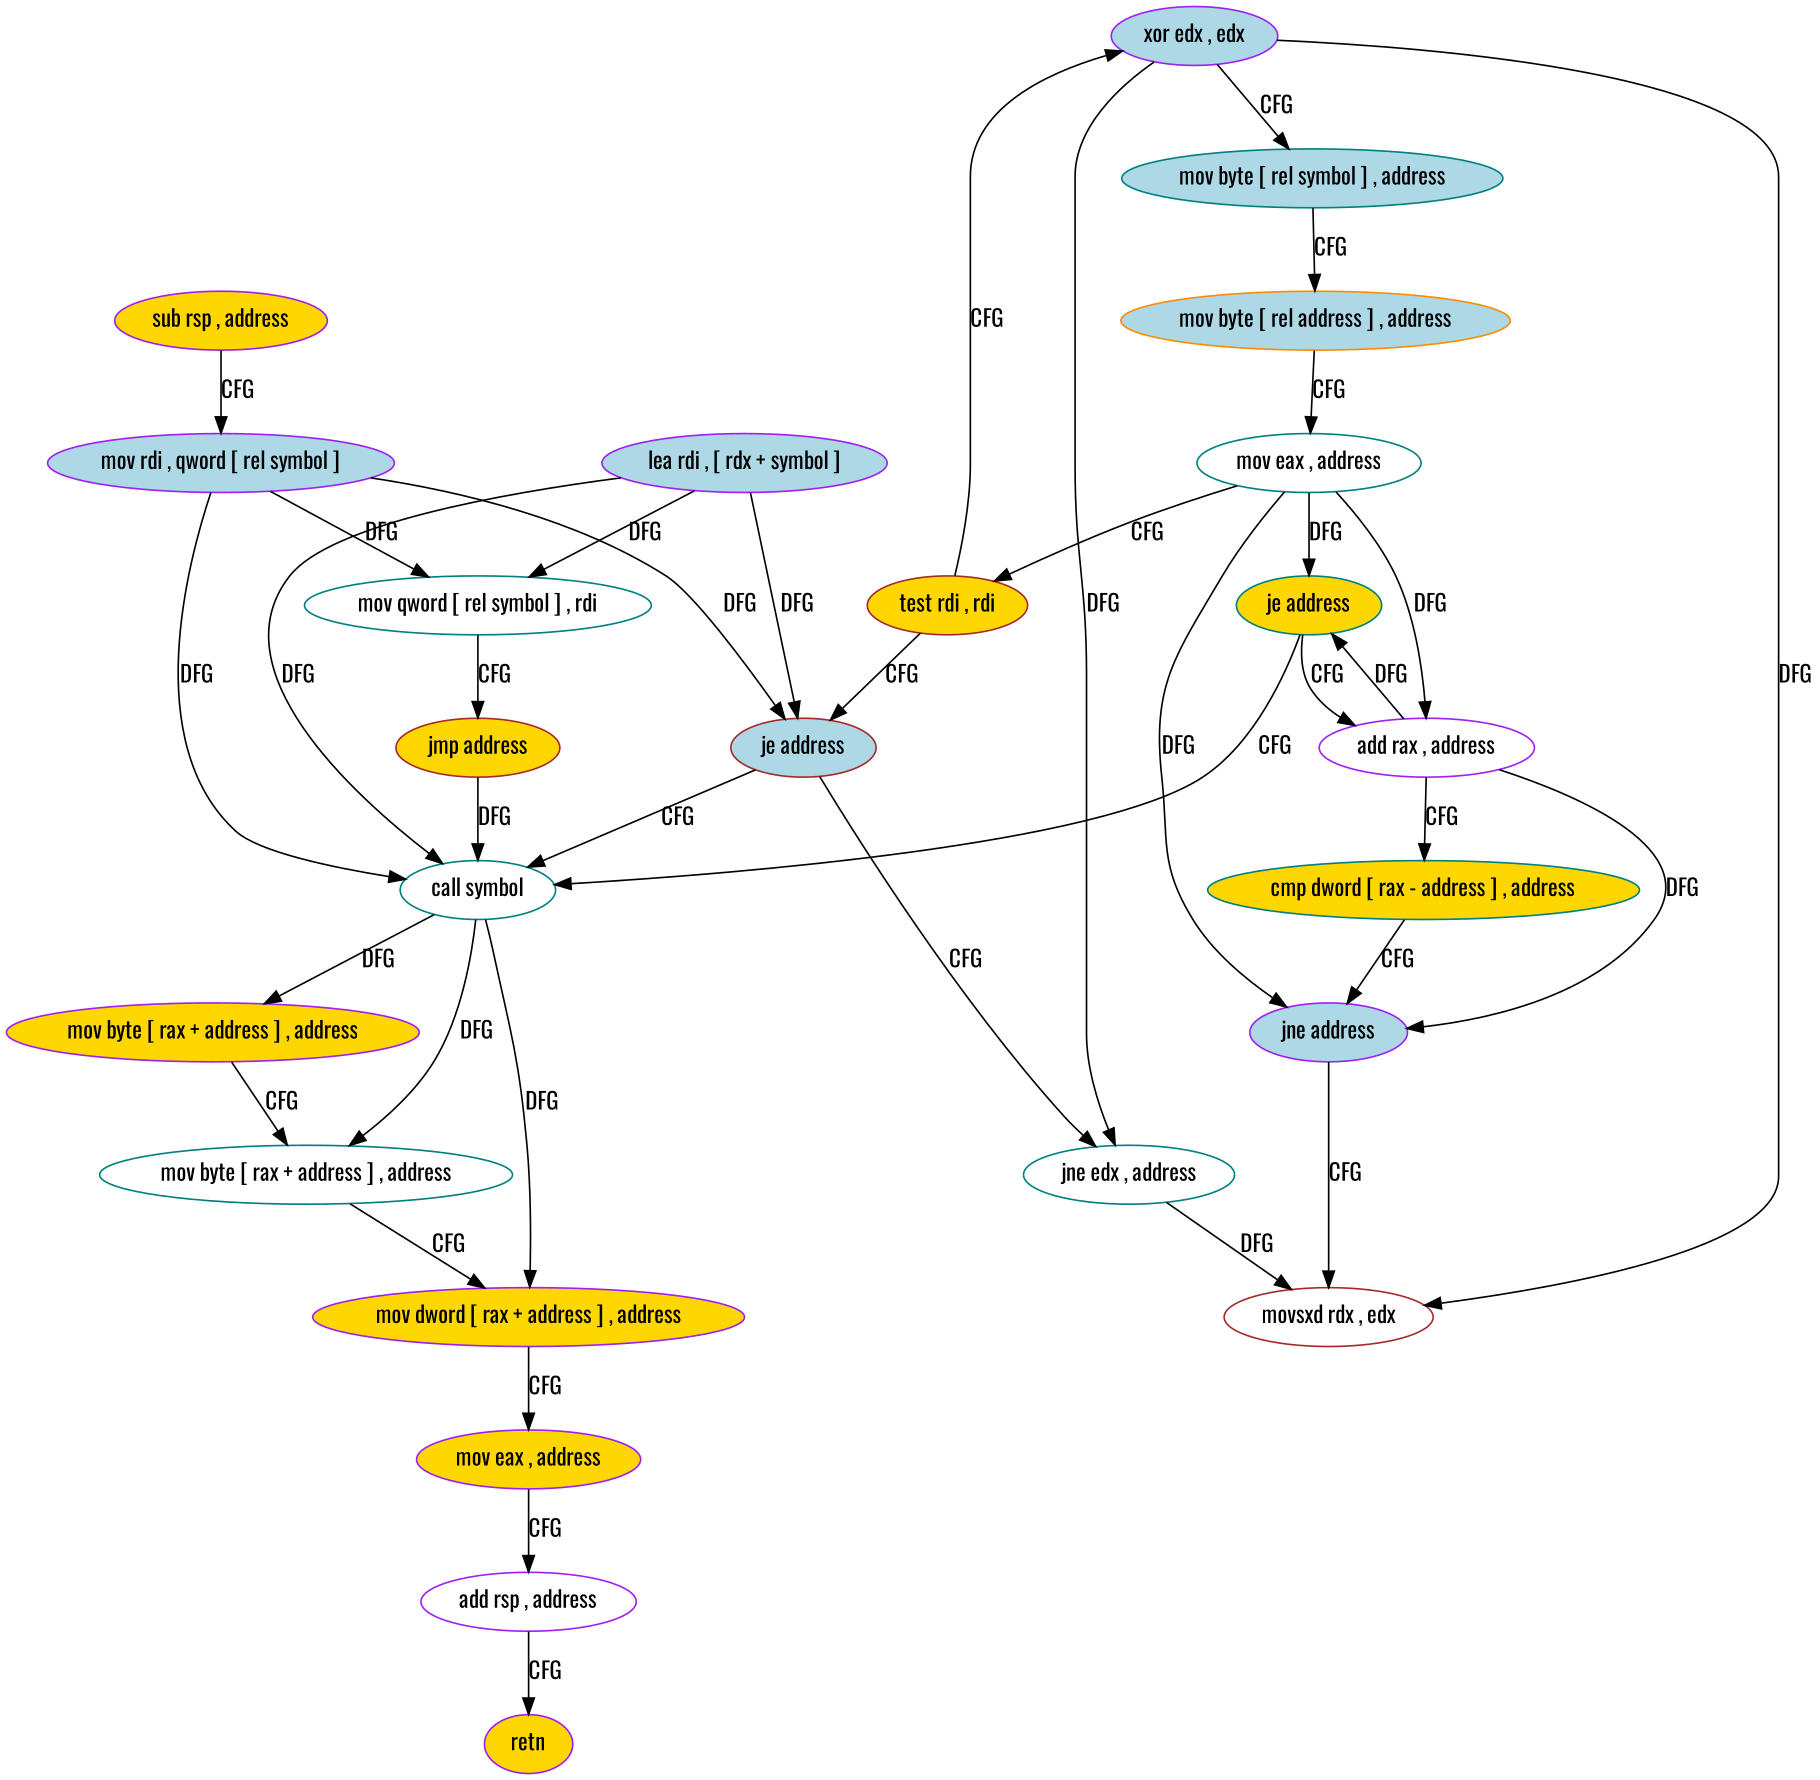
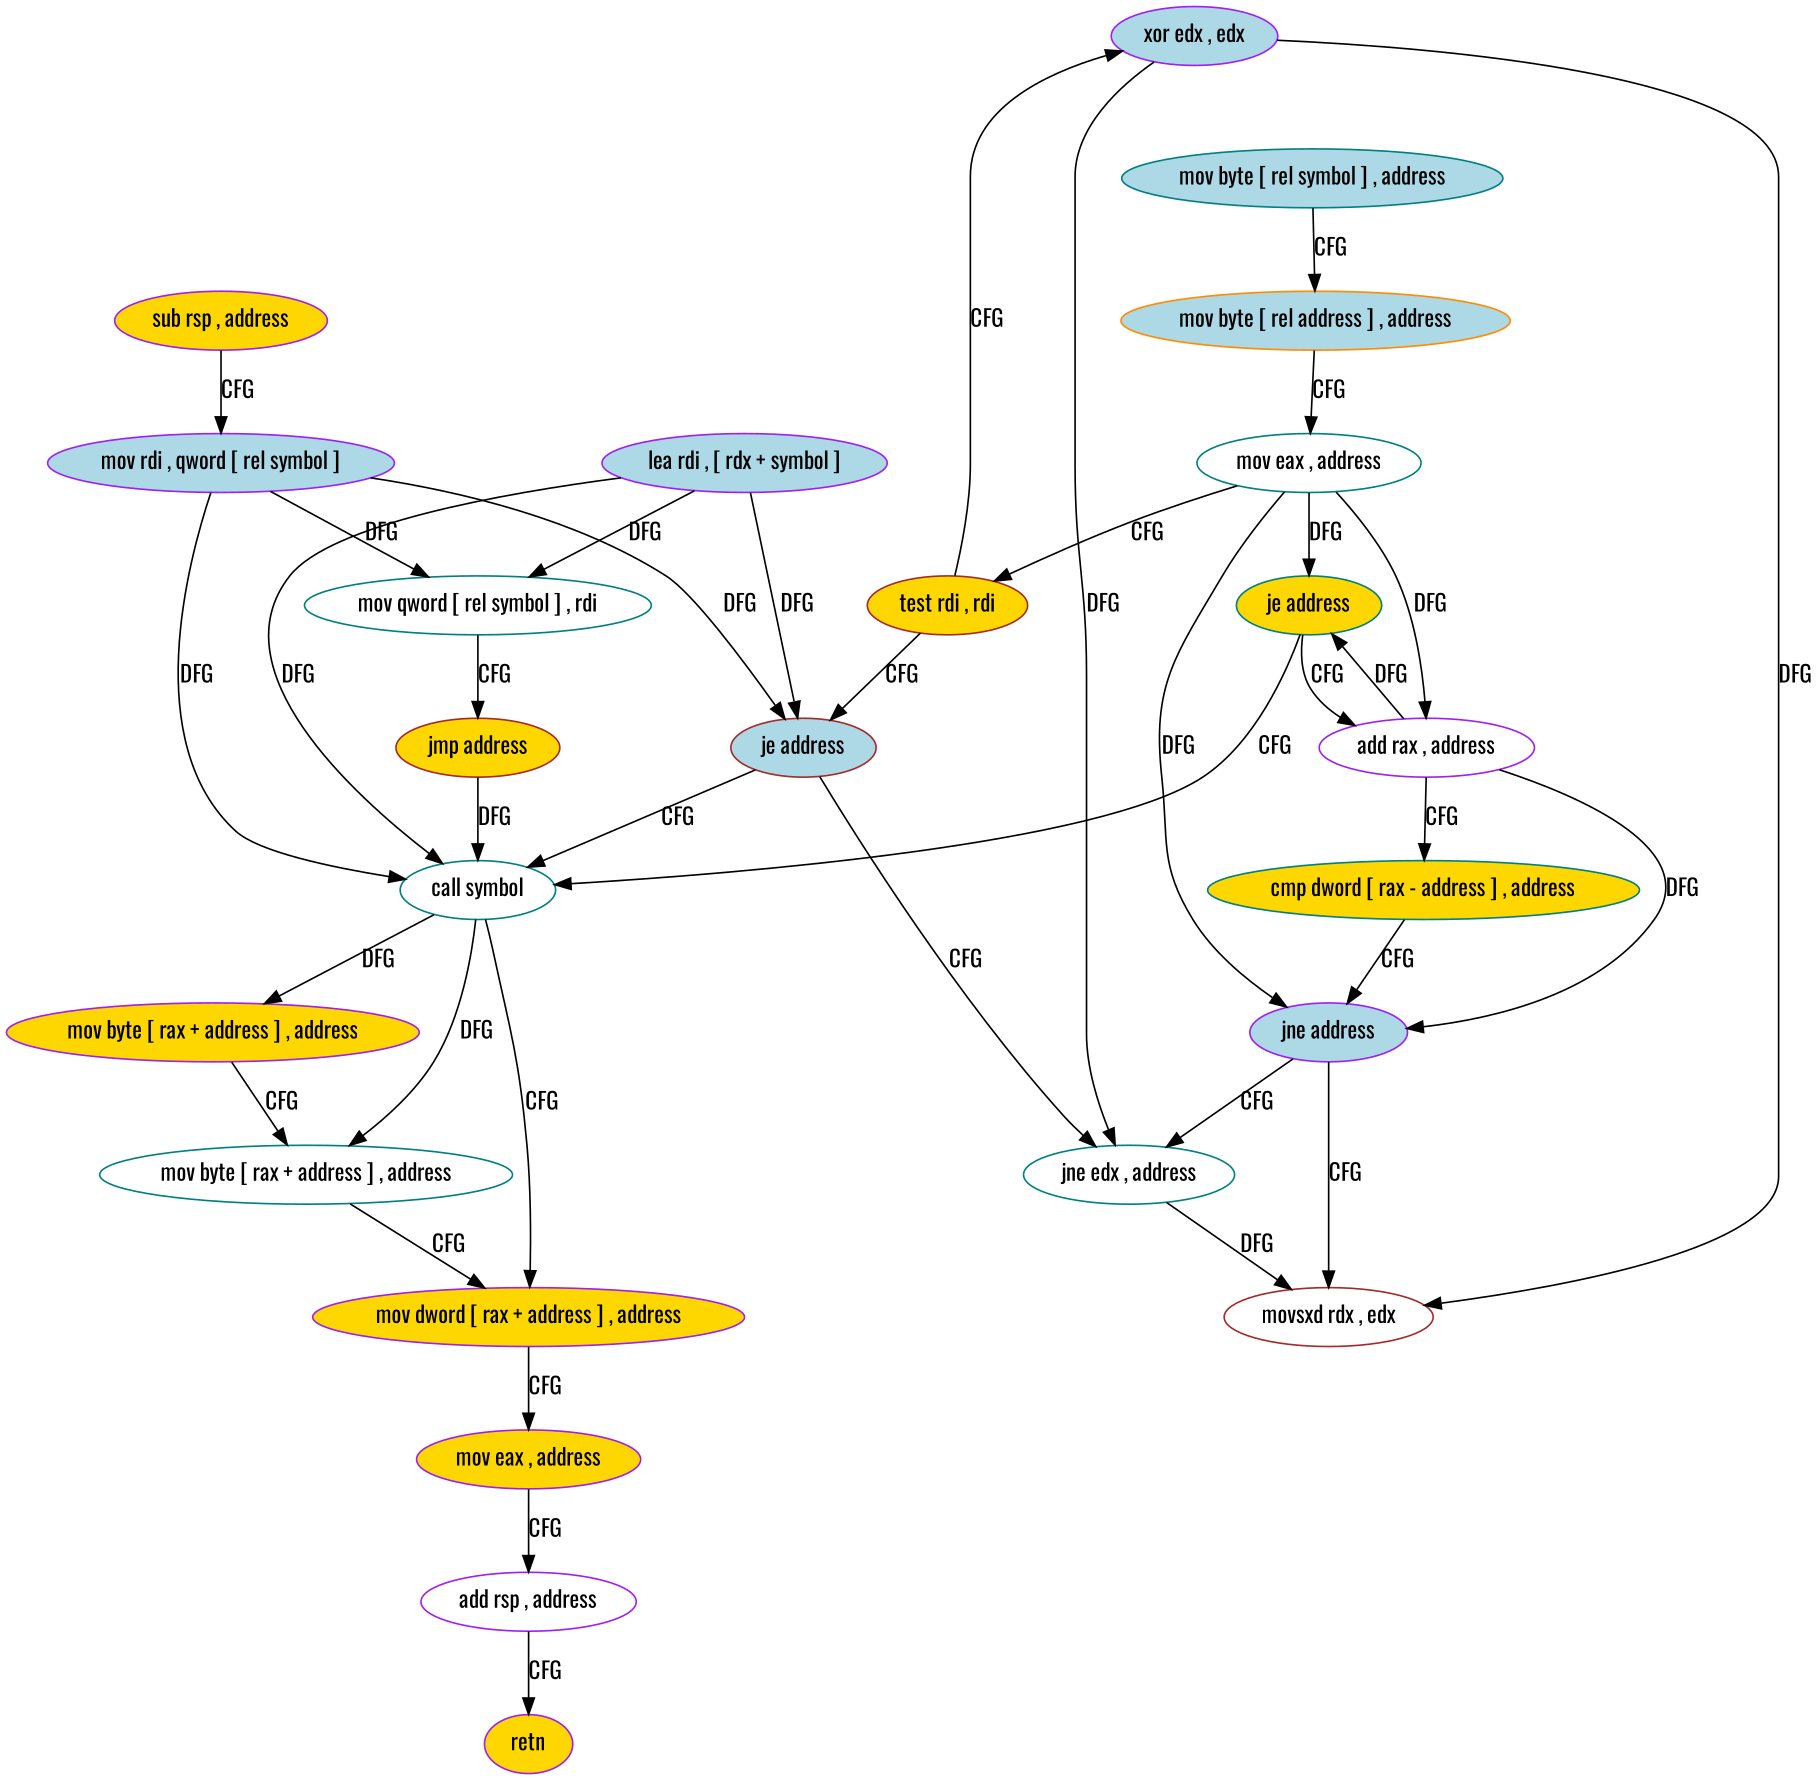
edge "xor edx , edx" -> "mov byte [ rel symbol ] , address": removed, label "CFG"
edge "jne address" -> "jne edx , address": added, label "CFG"
edge "call symbol" -> "mov dword [ rax + address ] , address": label "DFG" -> "CFG"
